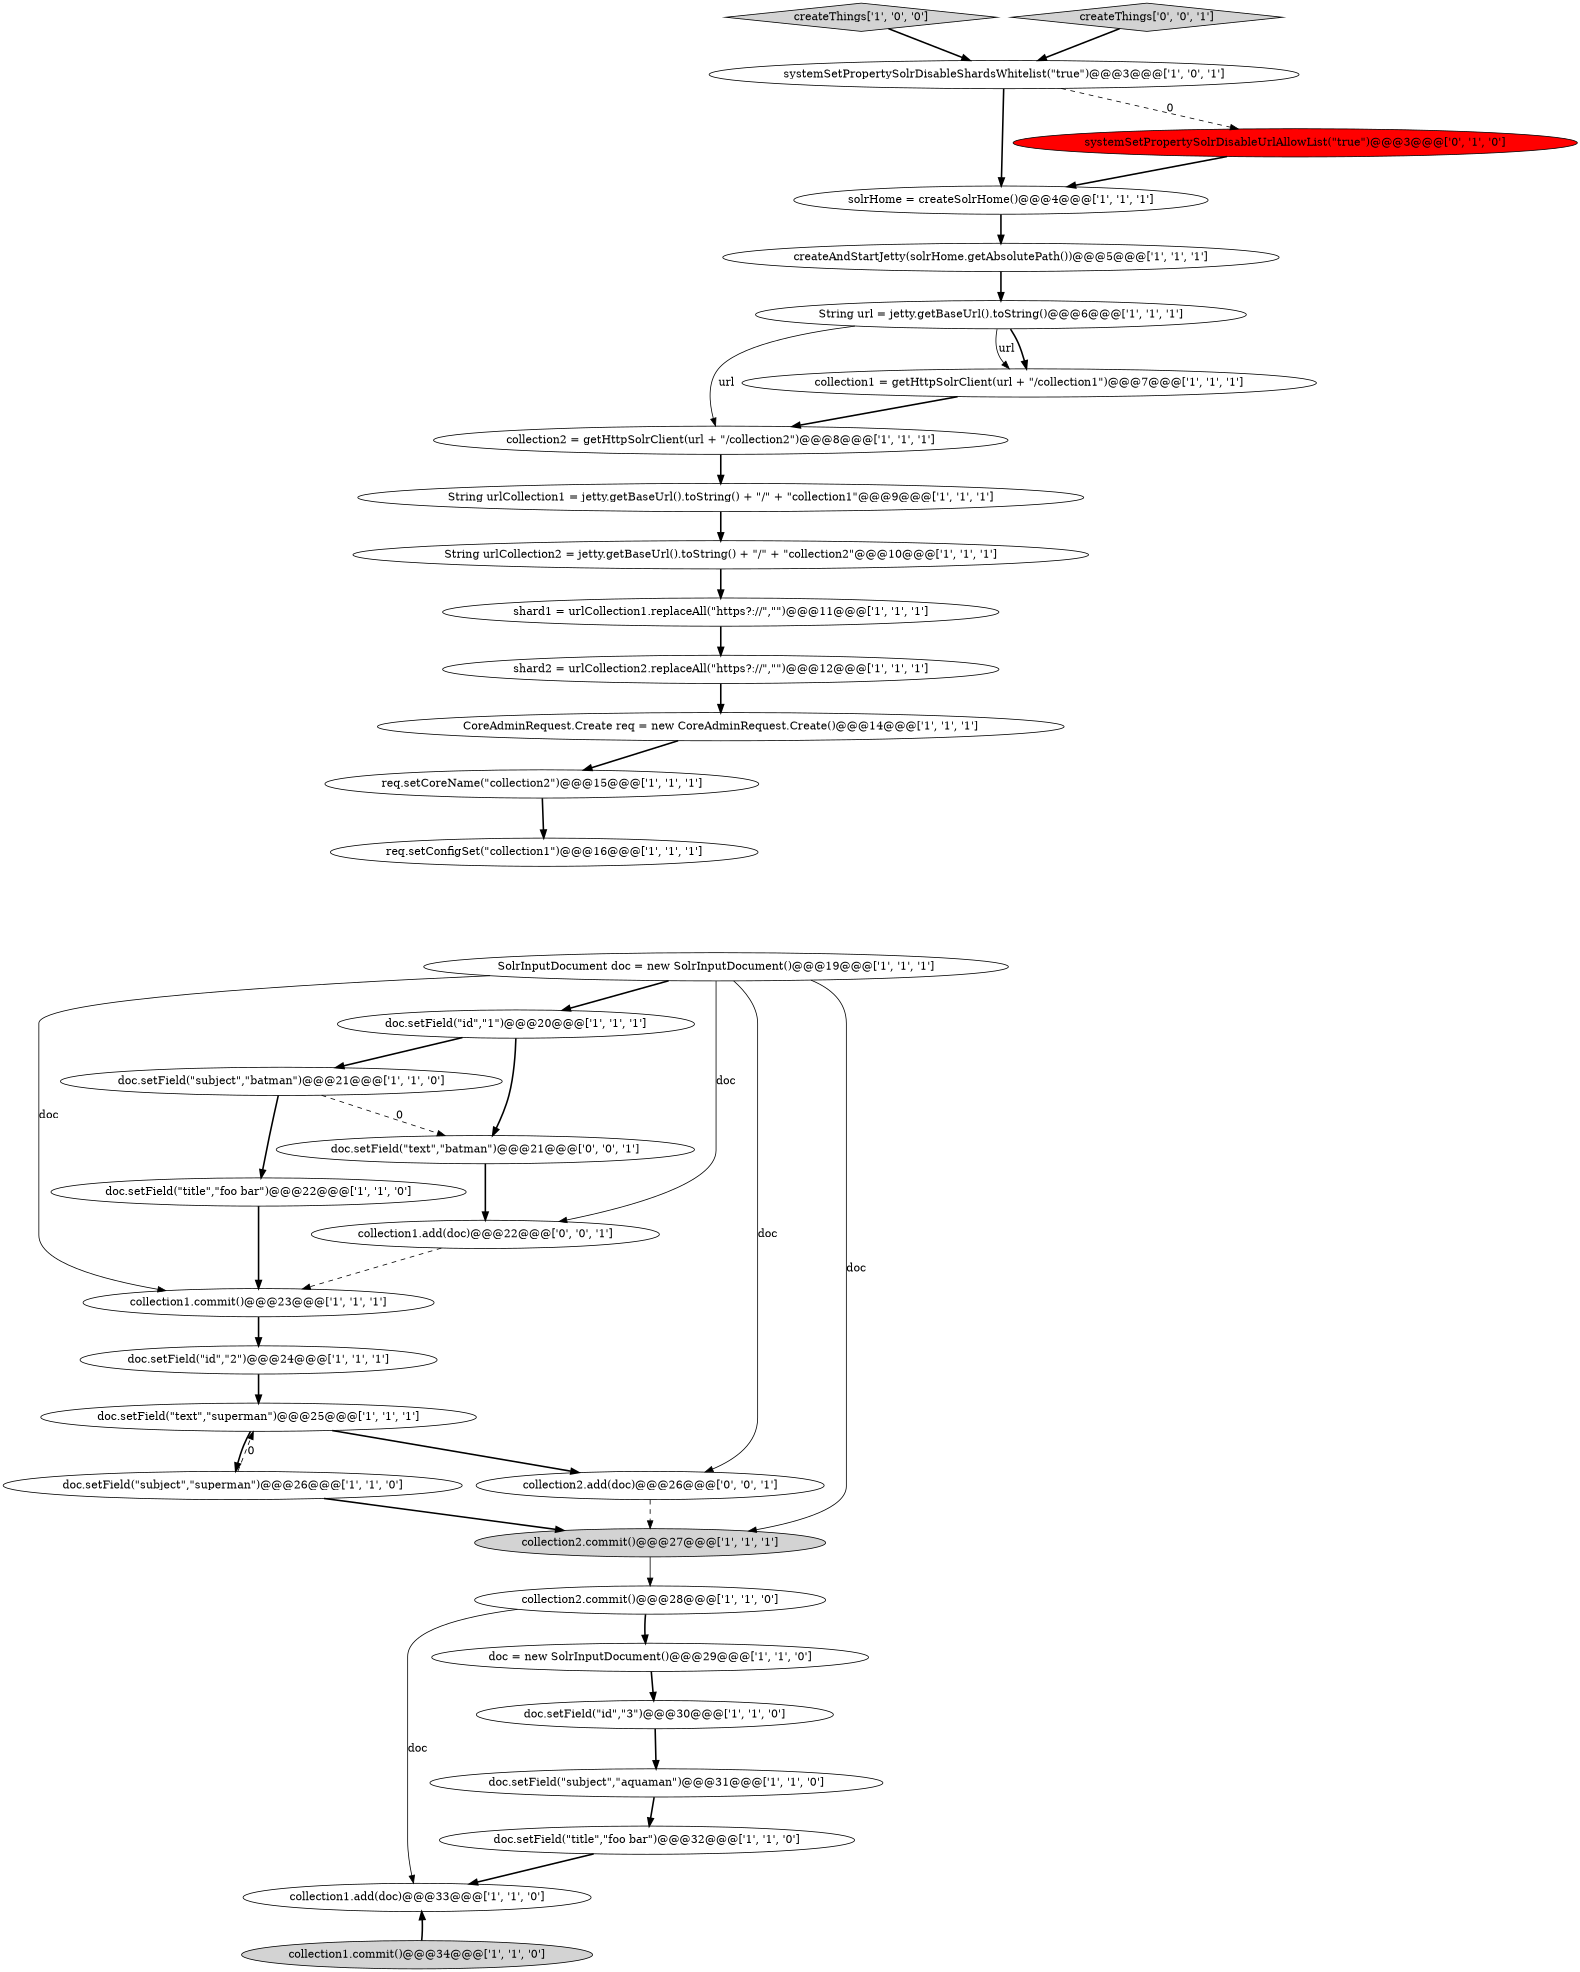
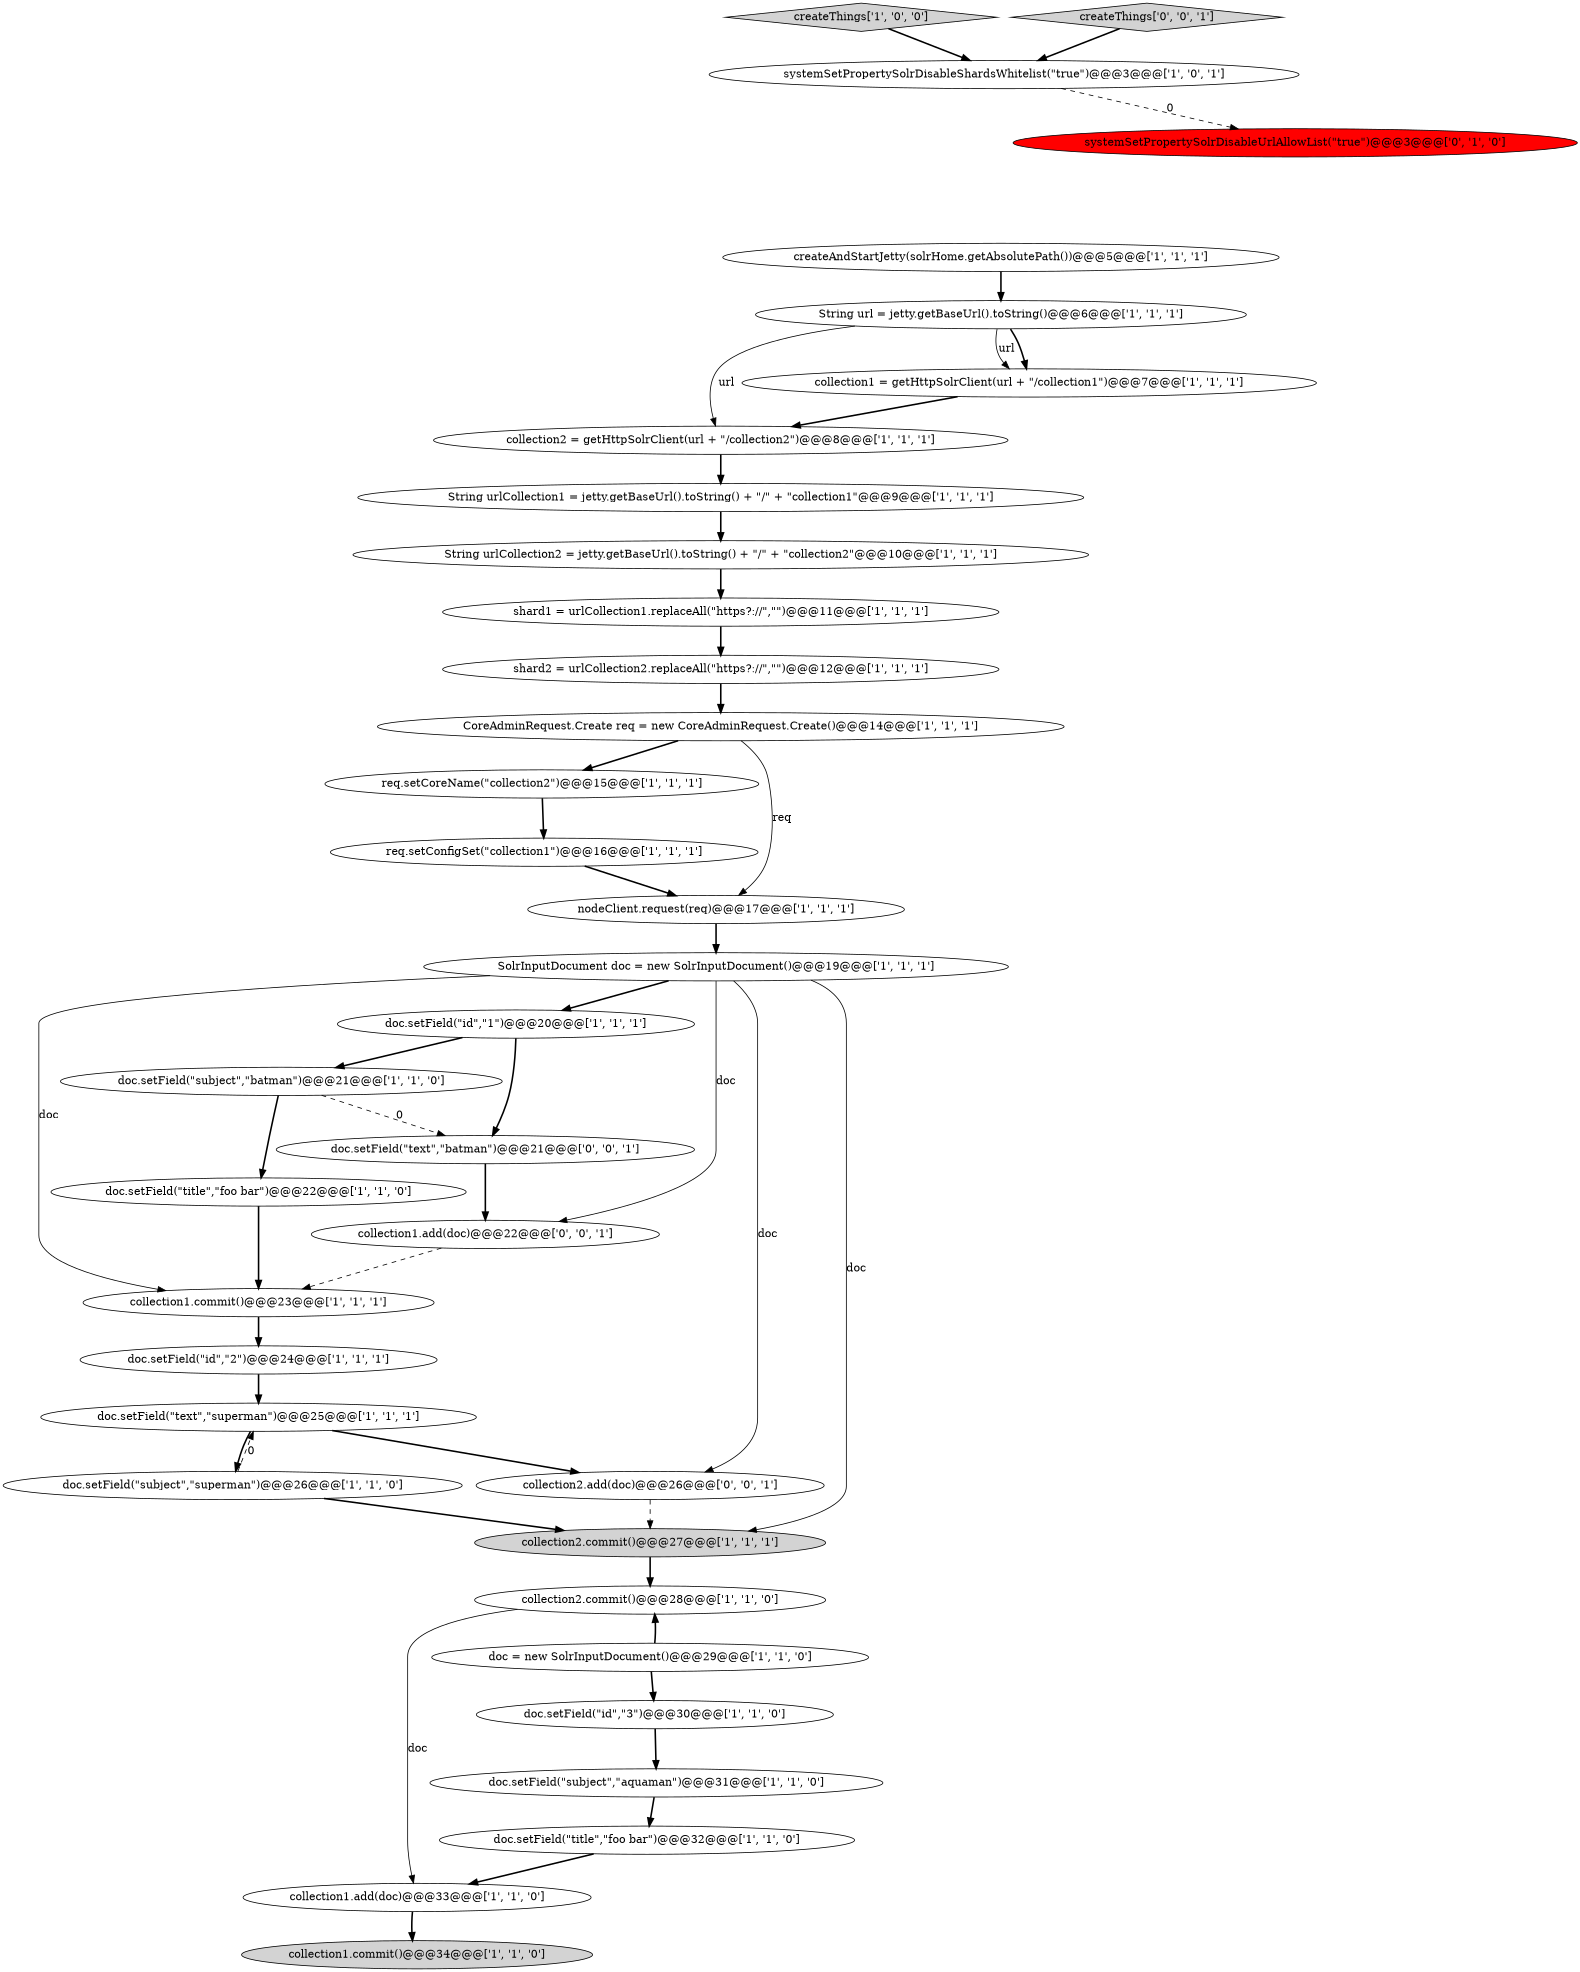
node "solrHome = createSolrHome()@@@4@@@['1', '1', '1']": removed
node "nodeClient.request(req)@@@17@@@['1', '1', '1']": added
edge "collection2.commit()@@@27@@@['1', '1', '1']" -> "collection2.commit()@@@28@@@['1', '1', '0']": style solid -> bold
edge "collection2.commit()@@@28@@@['1', '1', '0']" -> "doc = new SolrInputDocument()@@@29@@@['1', '1', '0']": reversed
edge "collection1.commit()@@@34@@@['1', '1', '0']" -> "collection1.add(doc)@@@33@@@['1', '1', '0']": reversed
